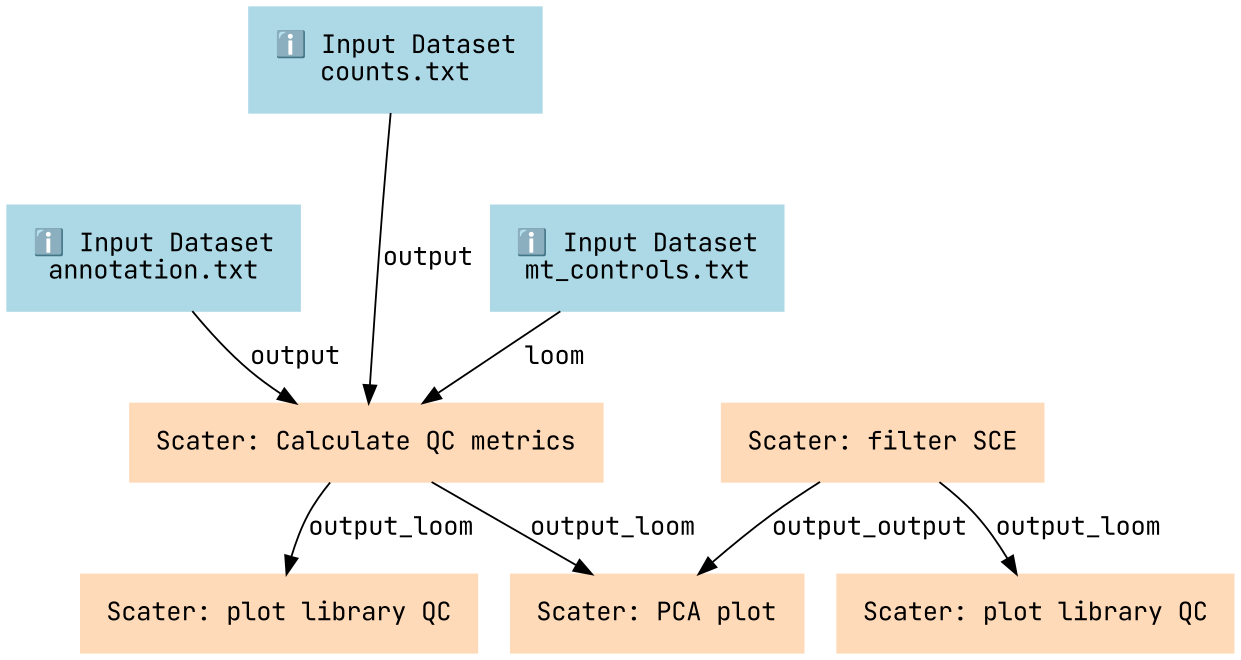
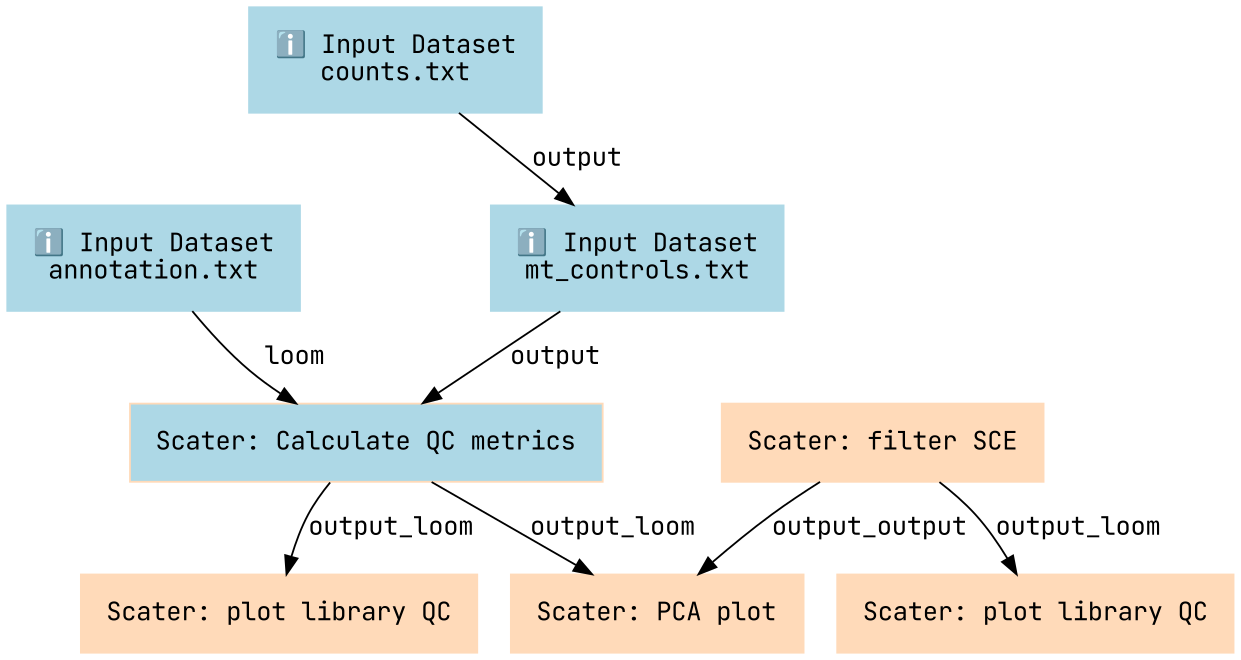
edge "ℹ️ Input Dataset counts.txt" -> "Scater: Calculate QC metrics": now "ℹ️ Input Dataset counts.txt" -> "ℹ️ Input Dataset mt_controls.txt"
edge "ℹ️ Input Dataset annotation.txt" -> "Scater: Calculate QC metrics": label "output" -> "loom"
edge "ℹ️ Input Dataset mt_controls.txt" -> "Scater: Calculate QC metrics": label "loom" -> "output"
node "Scater: Calculate QC metrics": fillcolor peachpuff -> lightblue
